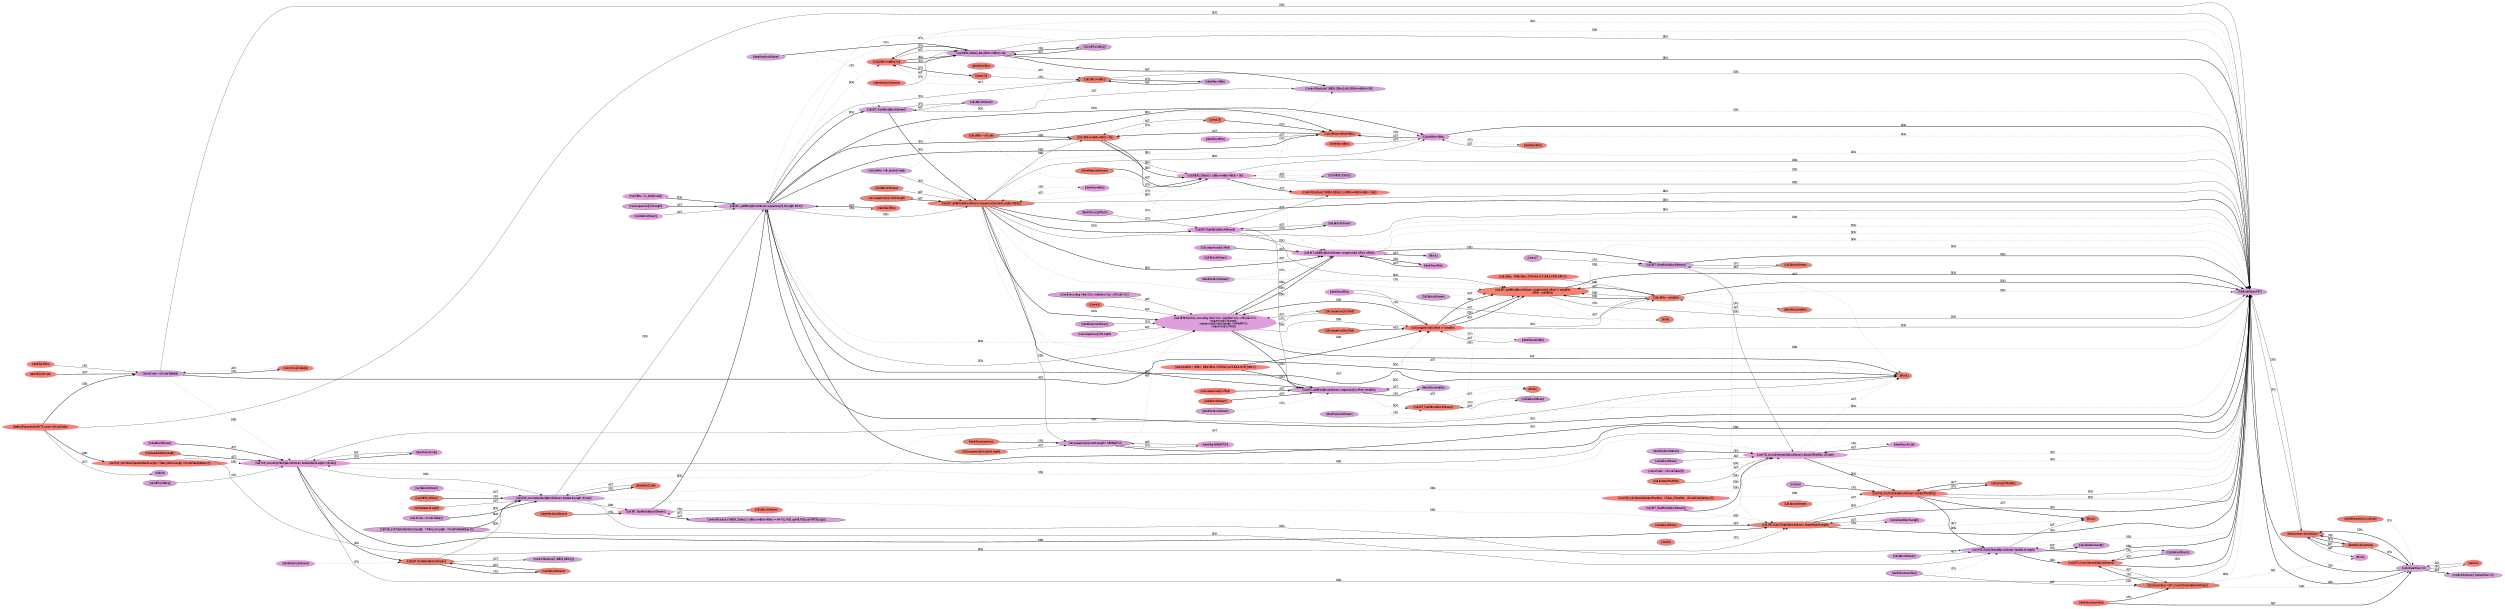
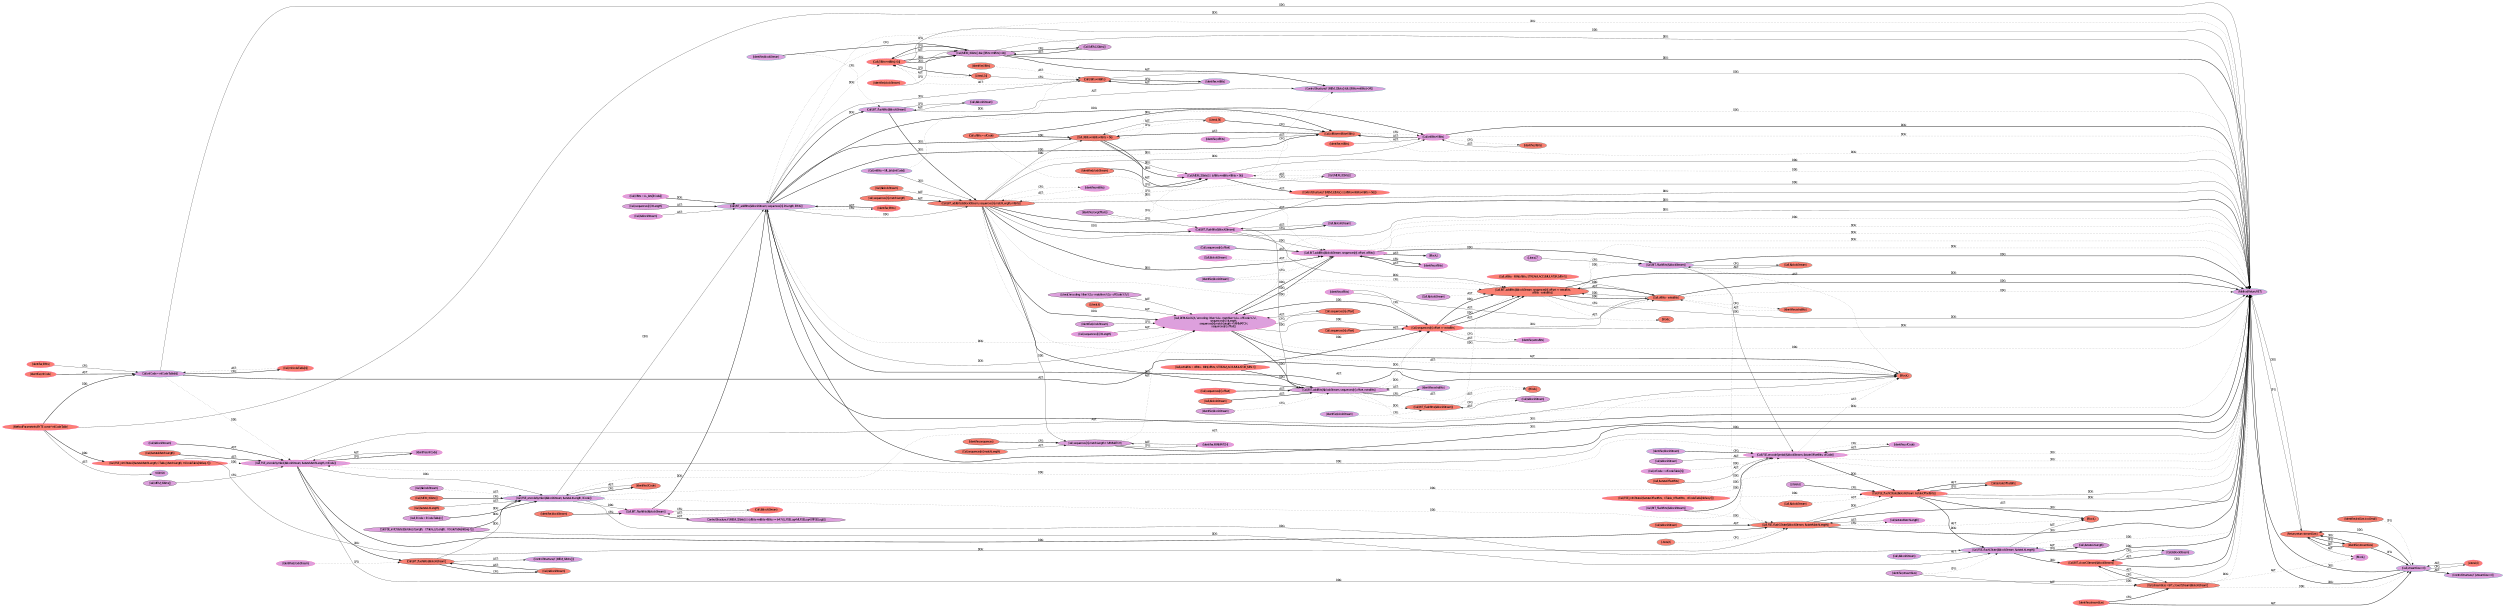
edge "(Call,(llBits+mlBits)>24)" -> "(MethodReturn,RET)": style dotted -> solid
